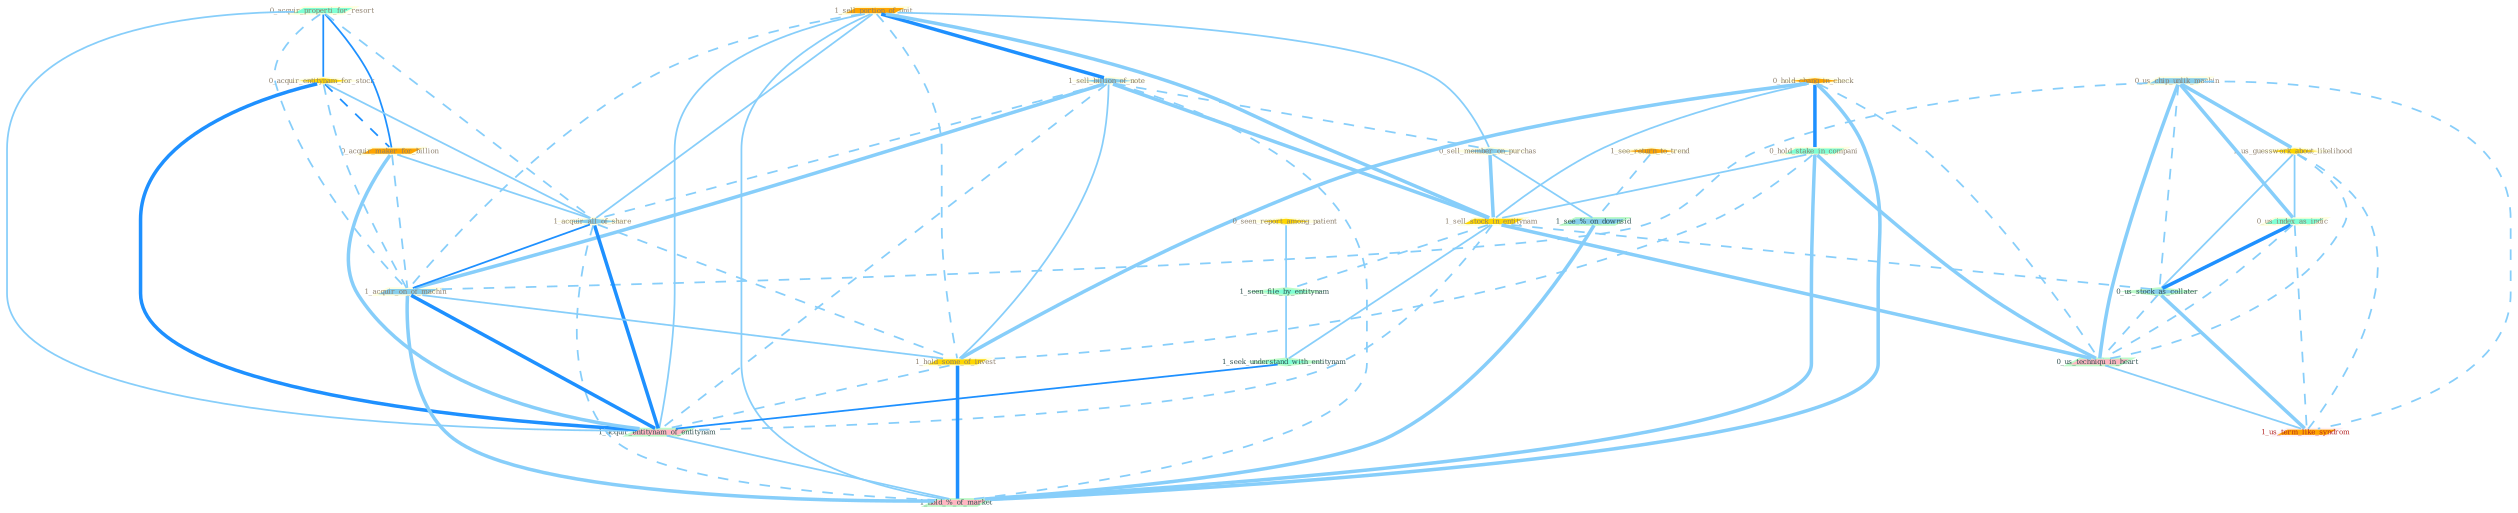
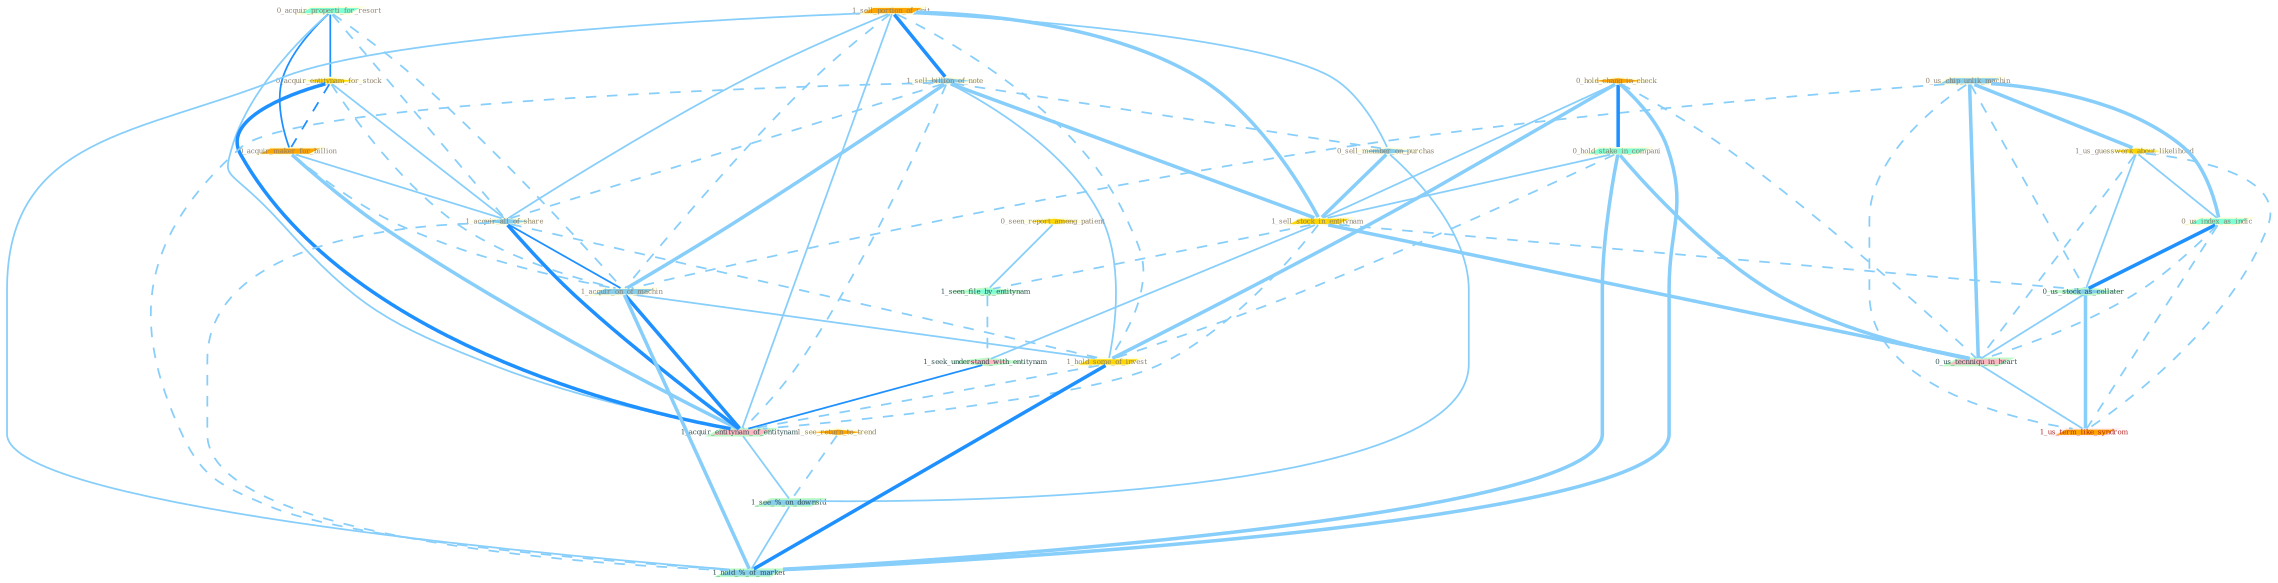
edge "1_seen_file_by_entitynam" -- "1_seek_understand_with_entitynam": style solid -> dashed
edge "0_us_stock_as_collater" -- "0_us_techniqu_in_heart": style dashed -> solid
node "1_seek_understand_with_entitynam": fillcolor aquamarine -> lightpink
edge "1_see_%_on_downsid" -- "1_hold_%_of_market": style bold -> solid
edge "1_acquir_entitynam_of_entitynam" -- "1_hold_%_of_market": now "1_acquir_entitynam_of_entitynam" -- "1_see_%_on_downsid"
node "1_hold_%_of_market": fillcolor lightpink -> skyblue
